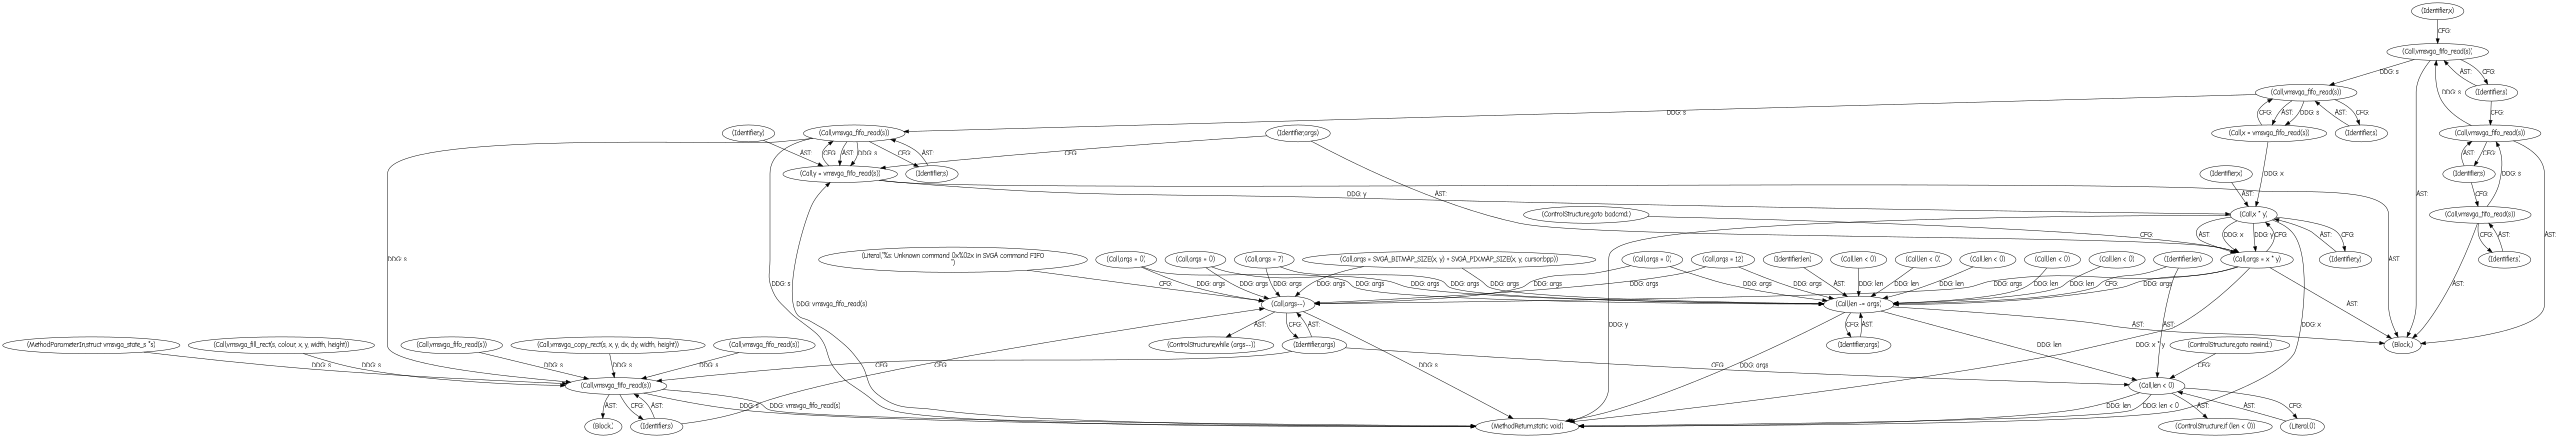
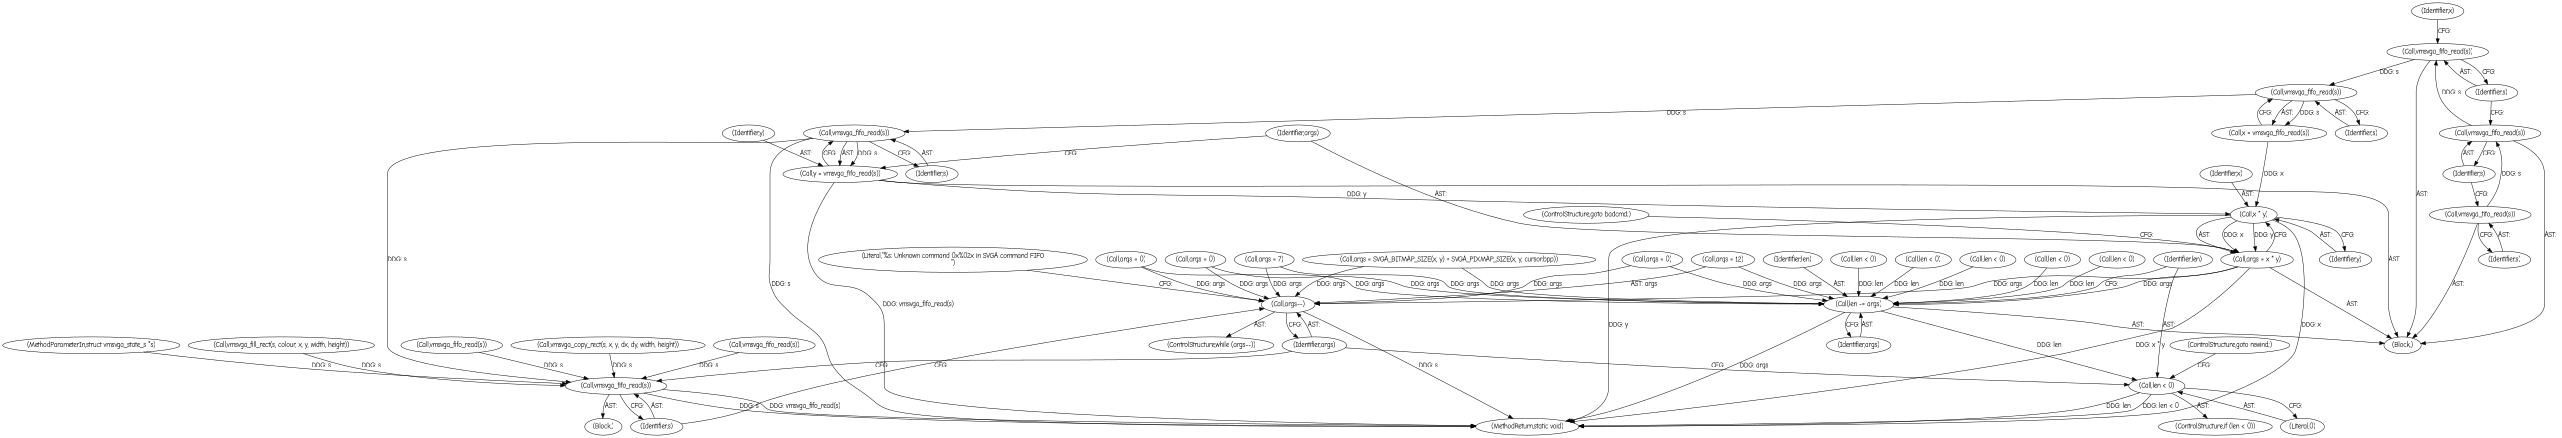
edge "(Call,args = 12)" -> "(Call,args--)": label "DDG: args" -> "AST: args"
edge "(MethodReturn,static void)" -> "(Call,y = vmsvga_fifo_read(s))": reversed
